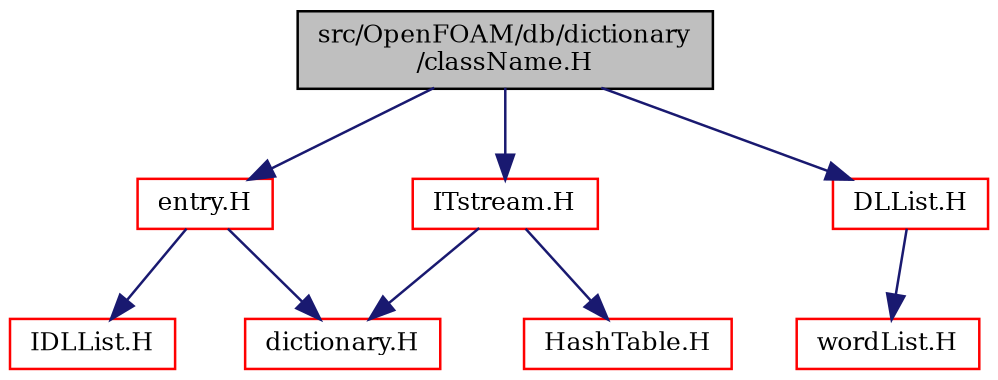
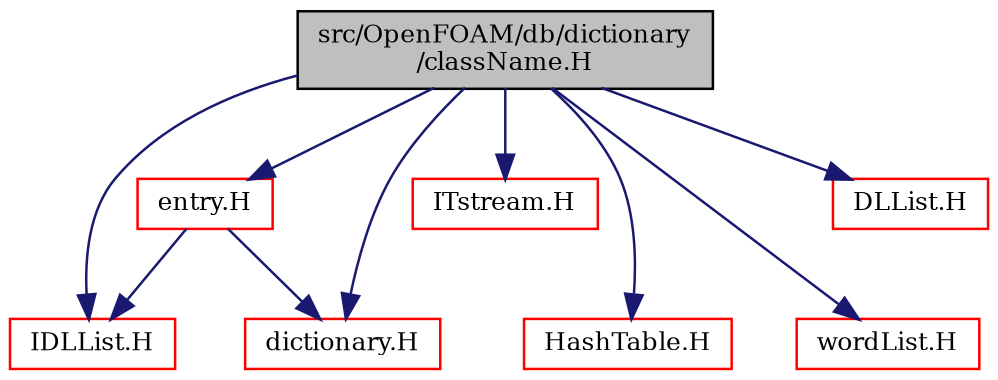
edge "src/OpenFOAM/db/dictionary /className.H" -> "IDLList.H": added
edge "DLList.H" -> "wordList.H": now "src/OpenFOAM/db/dictionary /className.H" -> "wordList.H"
edge "ITstream.H" -> "HashTable.H": now "src/OpenFOAM/db/dictionary /className.H" -> "HashTable.H"
edge "ITstream.H" -> "dictionary.H": now "src/OpenFOAM/db/dictionary /className.H" -> "dictionary.H"
